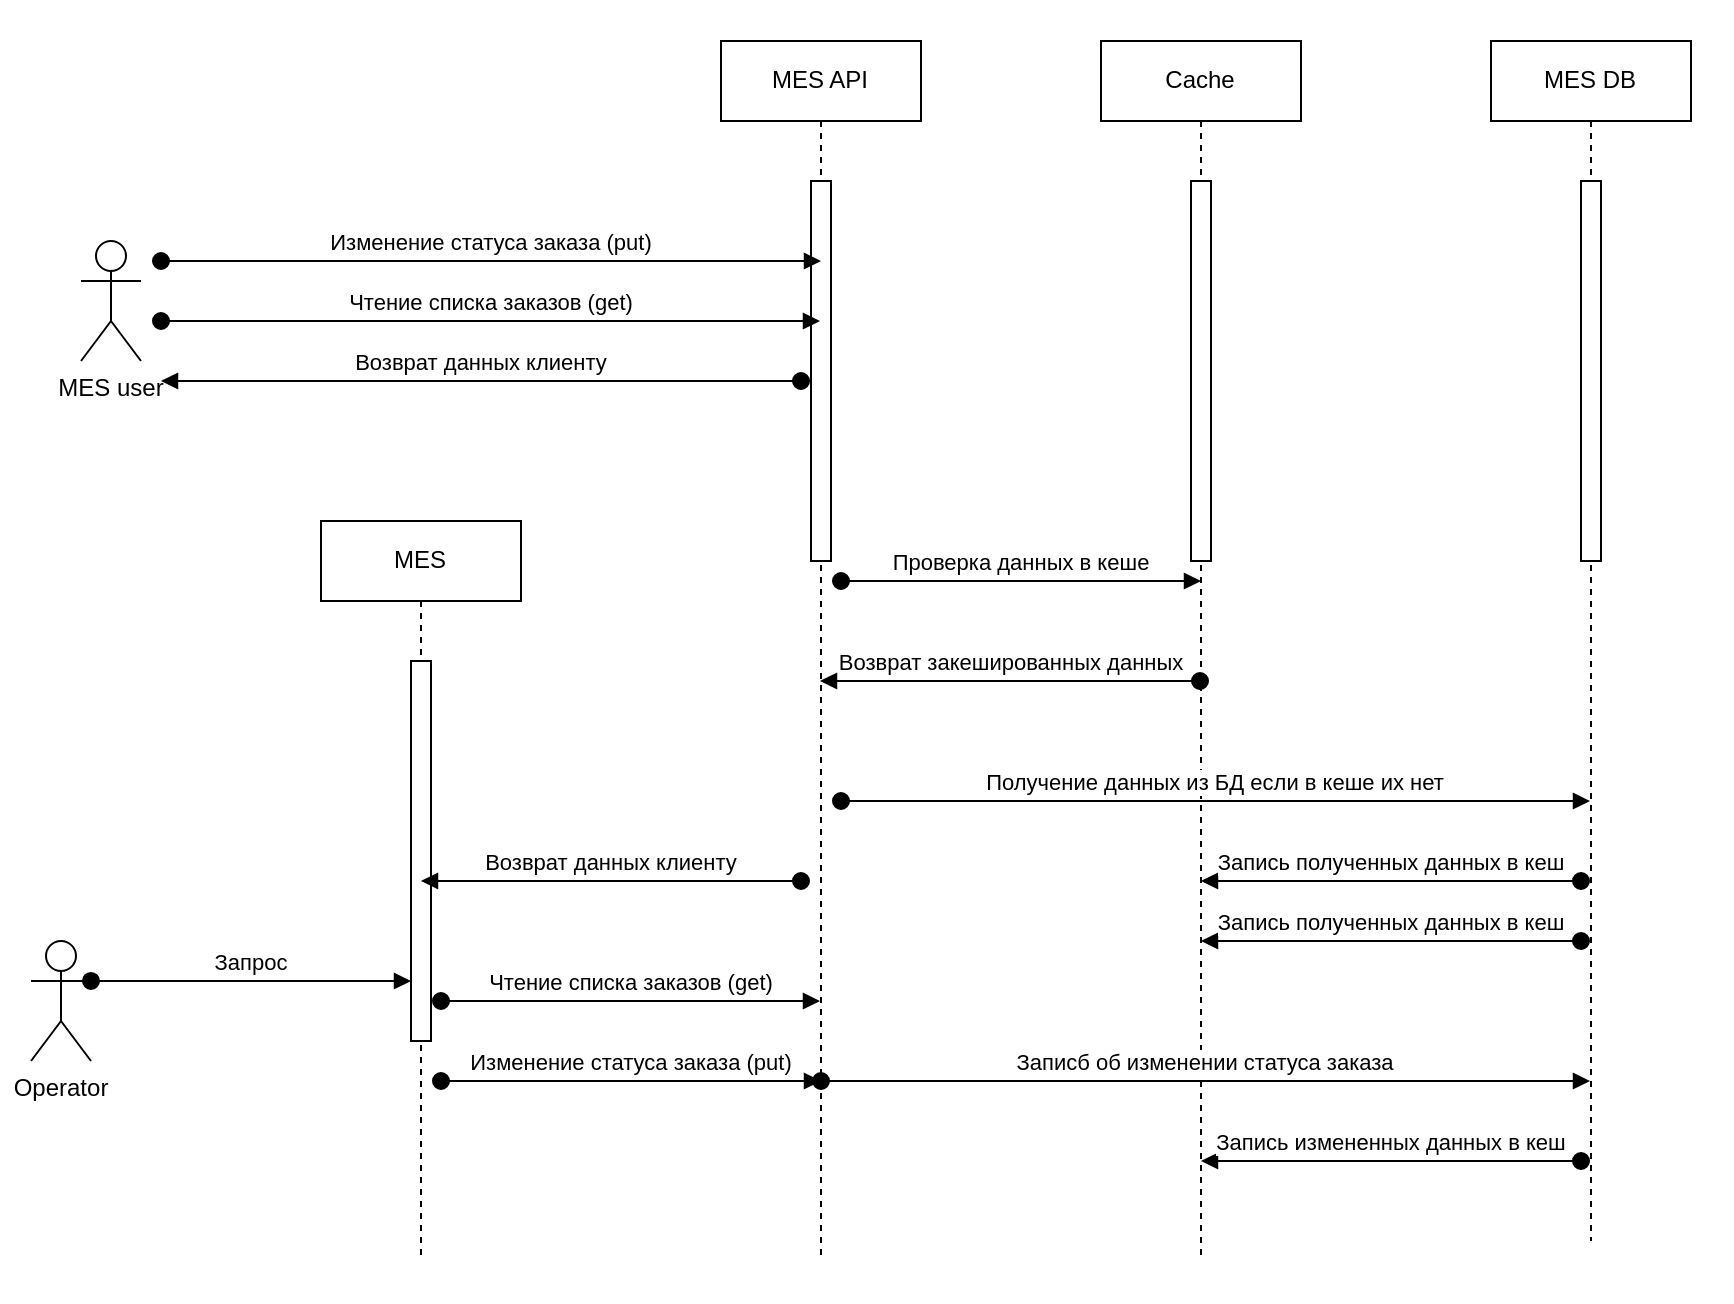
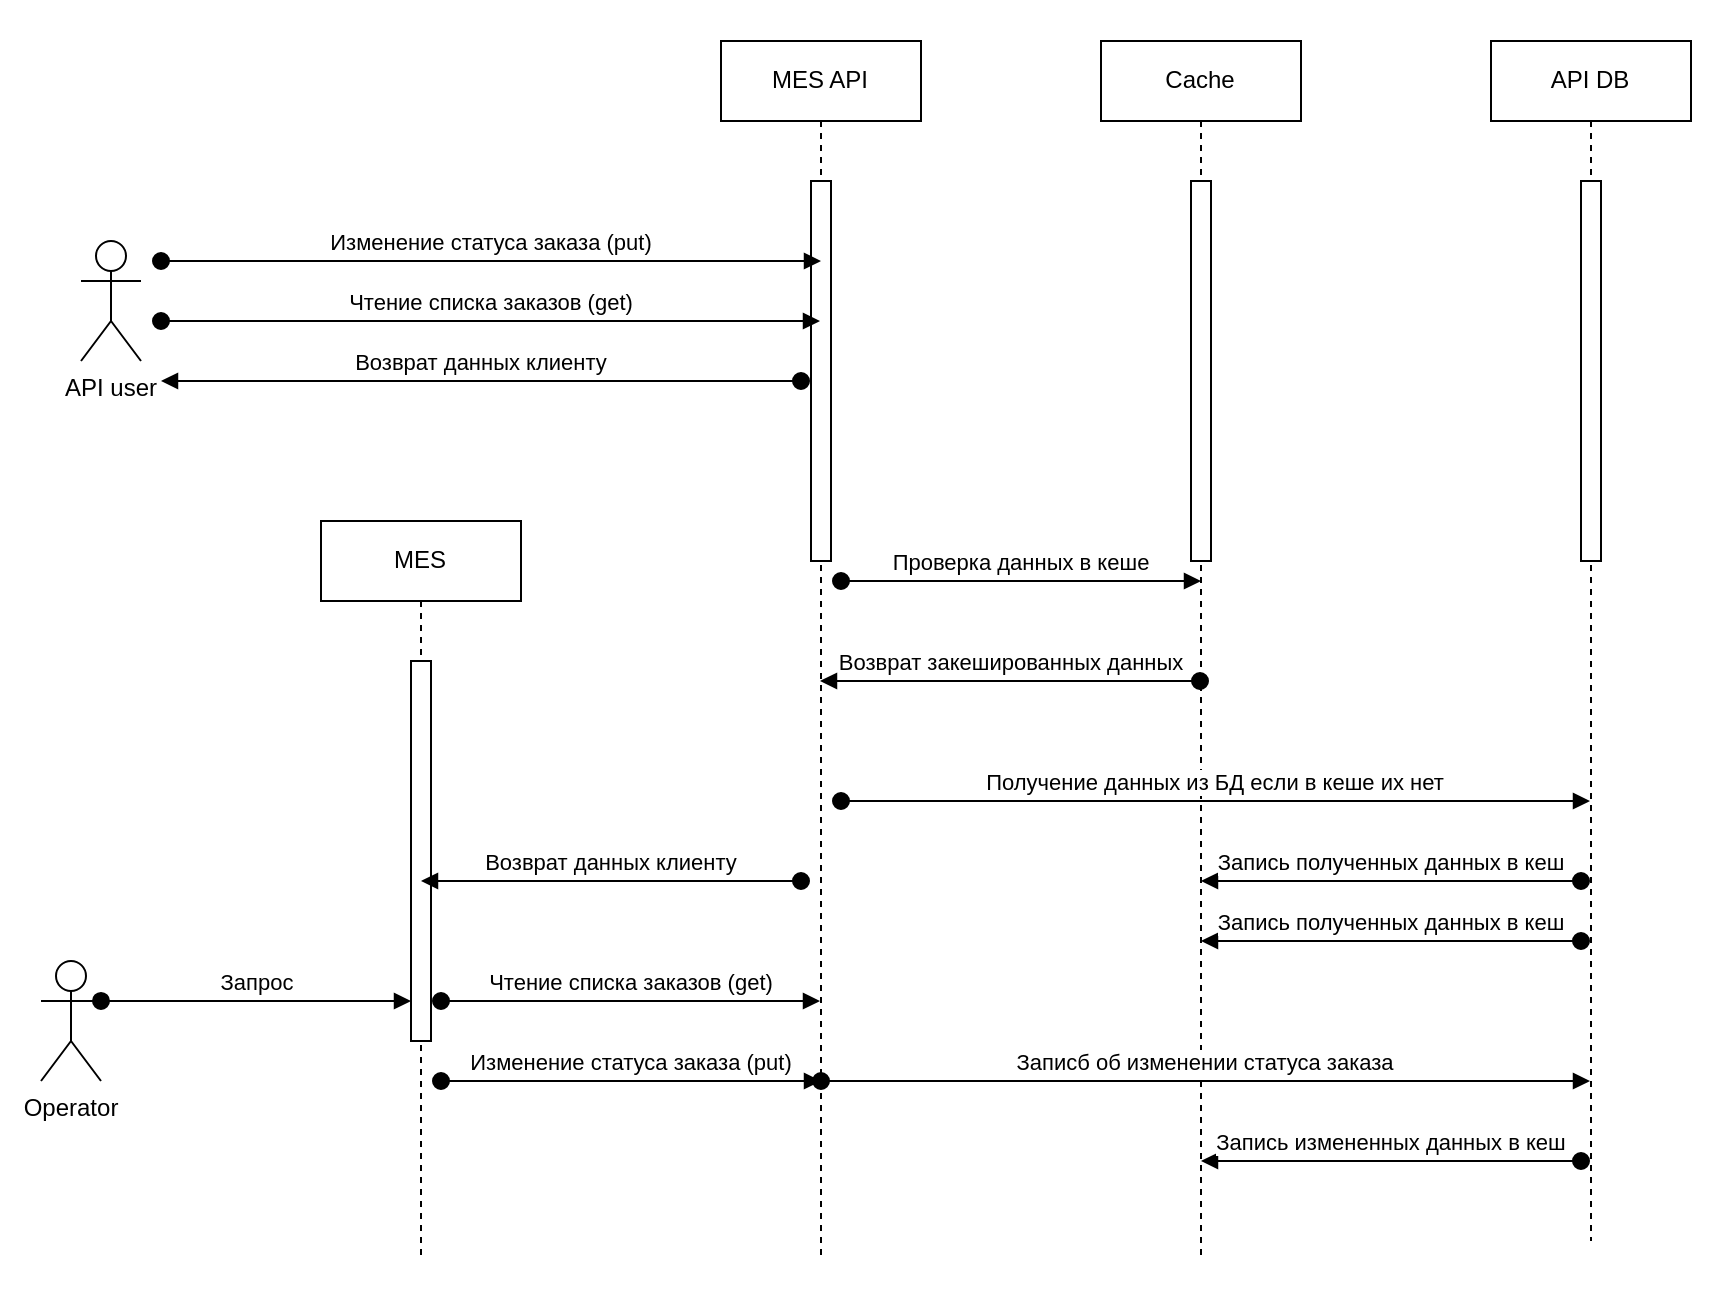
node "MES DB": label "MES DB" -> "API DB"
node "MES user": label "MES user" -> "API user"
node "Operator": moved (61, 1001) -> (71, 1021)
